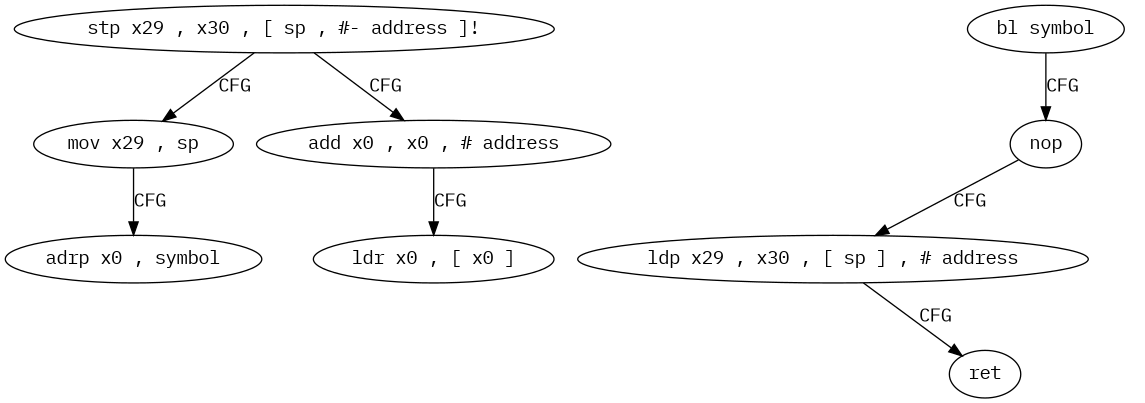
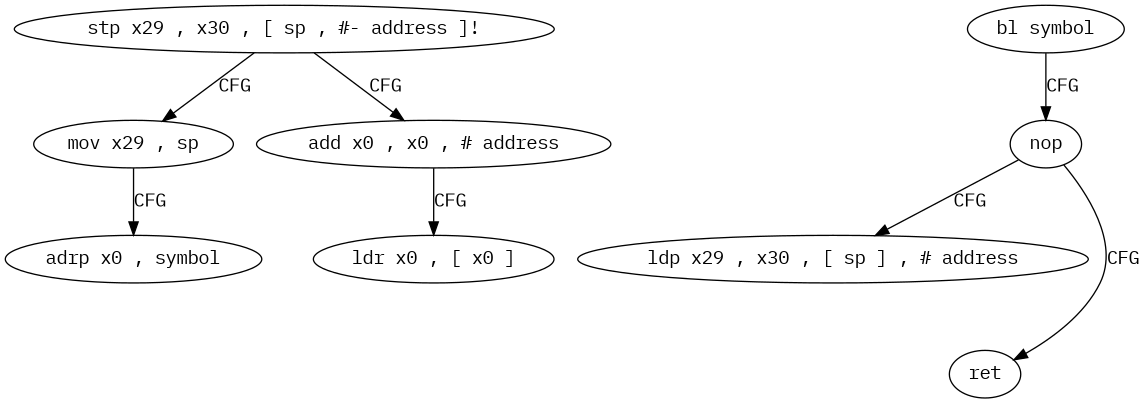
edge "ldp x29 , x30 , [ sp ] , # address" -> "ret": now "nop" -> "ret"
